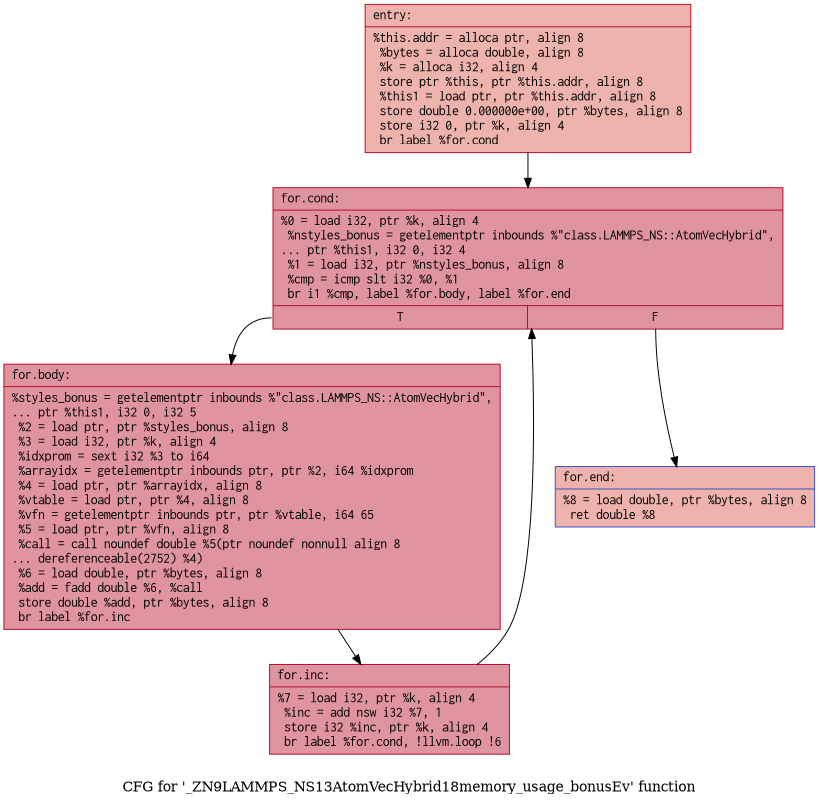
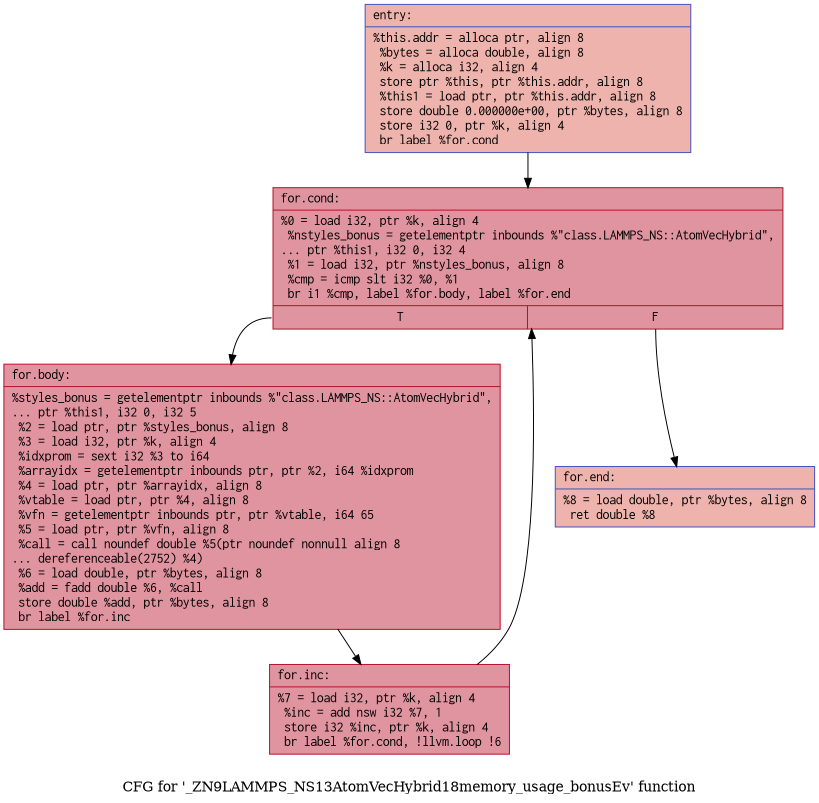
node "entry:": color #b70d28ff -> #3d50c3ff
